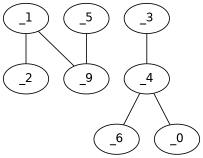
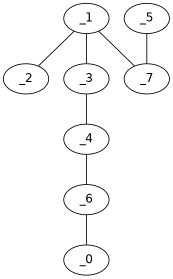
edge "_1" -- "_3": added
node "_9": label "_9" -> "_7"
edge "_4" -- "_0": now "_6" -- "_0"
